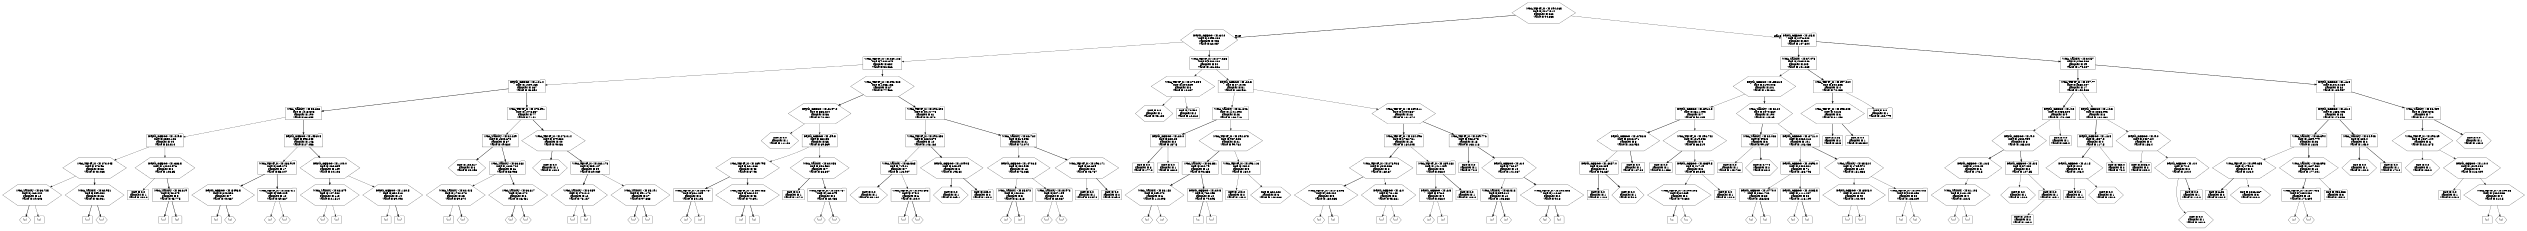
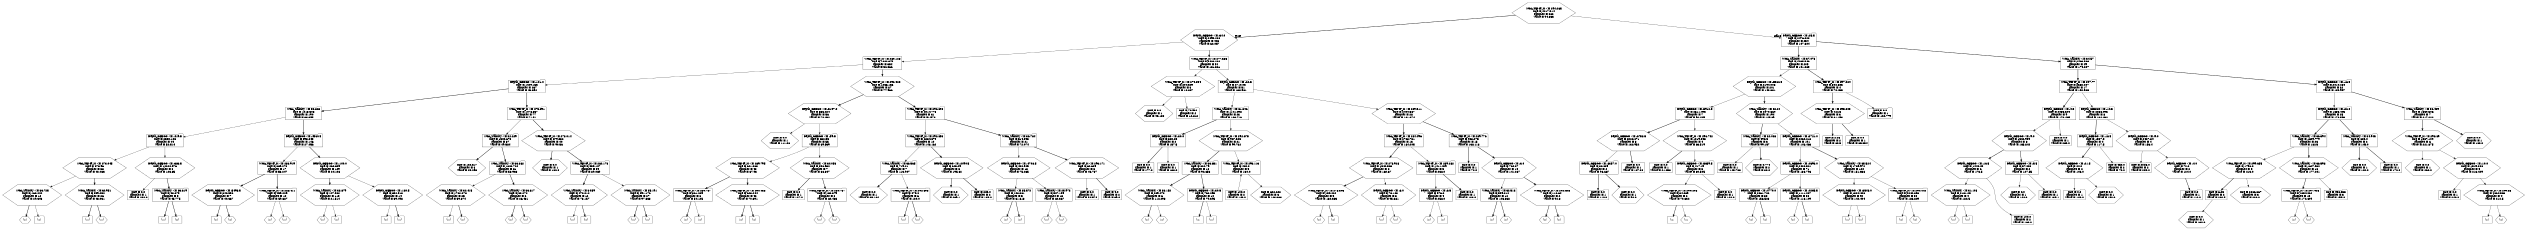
node "mse = 0.0 samples = 8 value = 177.0": label "mse = 0.0 samples = 8 value = 177.0" -> "mse = 0.0 samples = 1 value = 177.0"
edge "WOA_TEMP_K <= 293.113 mse = 480.0 samples = 5 value = 130.0" -> "mse = 100.0 samples = 2 value = 140.0": reversed
edge "Depth_GEBCO <= -4.0 mse = 72.0 samples = 2 value = 124.0" -> "mse = 0.0 samples = 1 value = 130.0": now "mse = 6.25 samples = 2 value = 202.5" -> "mse = 0.0 samples = 1 value = 130.0"
edge "mse = 0.0 samples = 1 value = 135.1" -> "mse = 100.0 samples = 2 value = 160.0": now "Depth_GEBCO <= -16.5 mse = 1440.25 samples = 6 value = 173.5" -> "mse = 100.0 samples = 2 value = 160.0"
